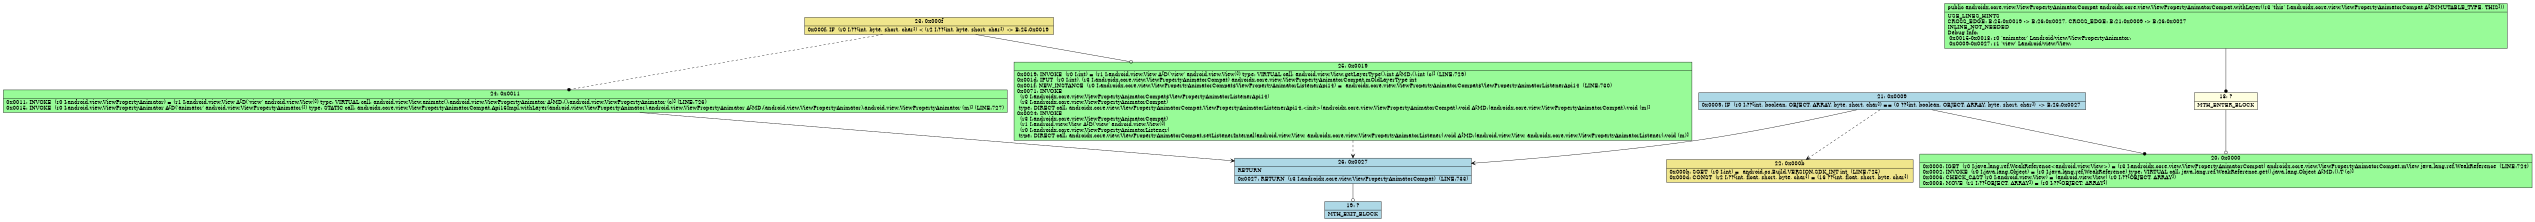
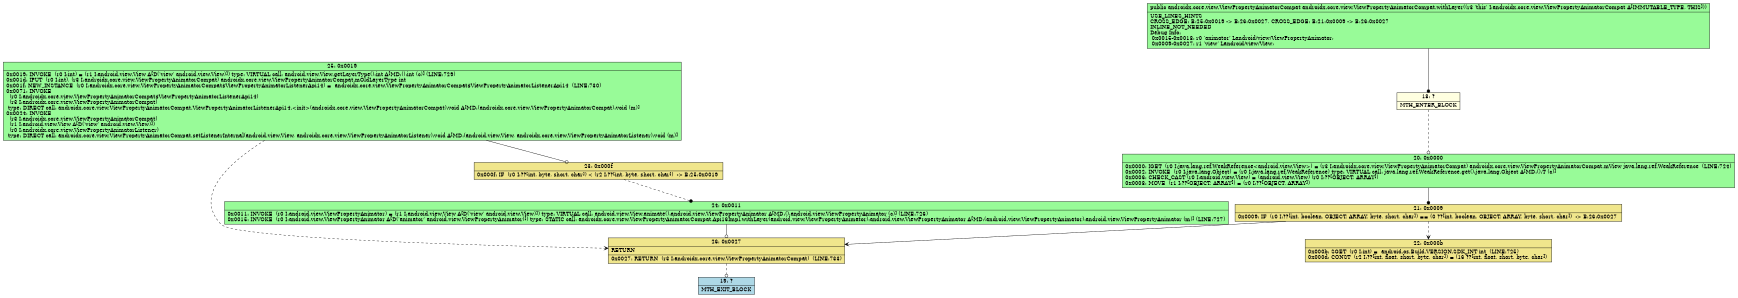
edge "23: 0x000f" -> "25: 0x0019": reversed
node "21: 0x0009": fillcolor lightblue -> khaki
edge "18: ?" -> "20: 0x0000": style solid -> dashed
edge "21: 0x0009" -> "20: 0x0000": reversed
edge "24: 0x0011" -> "26: 0x0027": arrowhead vee -> odot
node "26: 0x0027": fillcolor lightblue -> khaki
edge "26: 0x0027" -> "19: ?": style solid -> dashed
